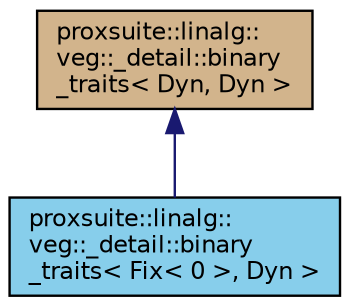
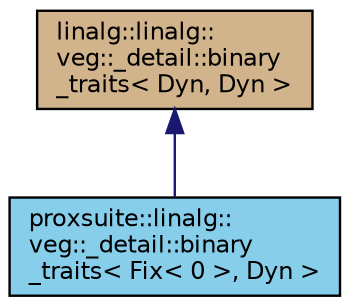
node "proxsuite::linalg:: veg::_detail::binary _traits< Dyn, Dyn >": label "proxsuite::linalg:: veg::_detail::binary _traits< Dyn, Dyn >" -> "linalg::linalg:: veg::_detail::binary _traits< Dyn, Dyn >"
